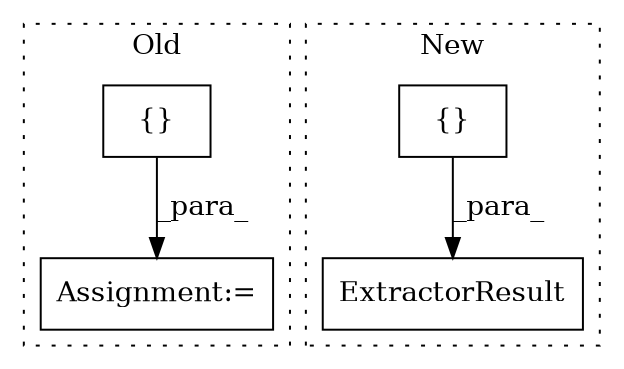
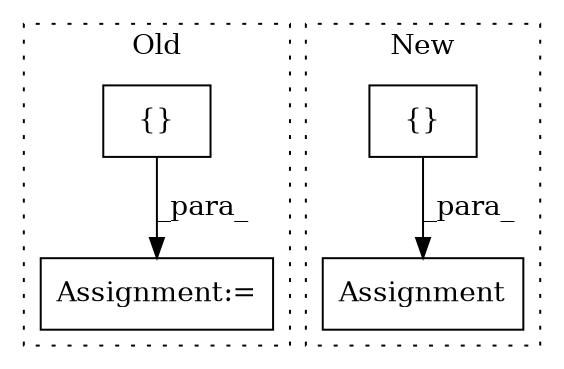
node "ExtractorResult": label "ExtractorResult" -> "Assignment"
